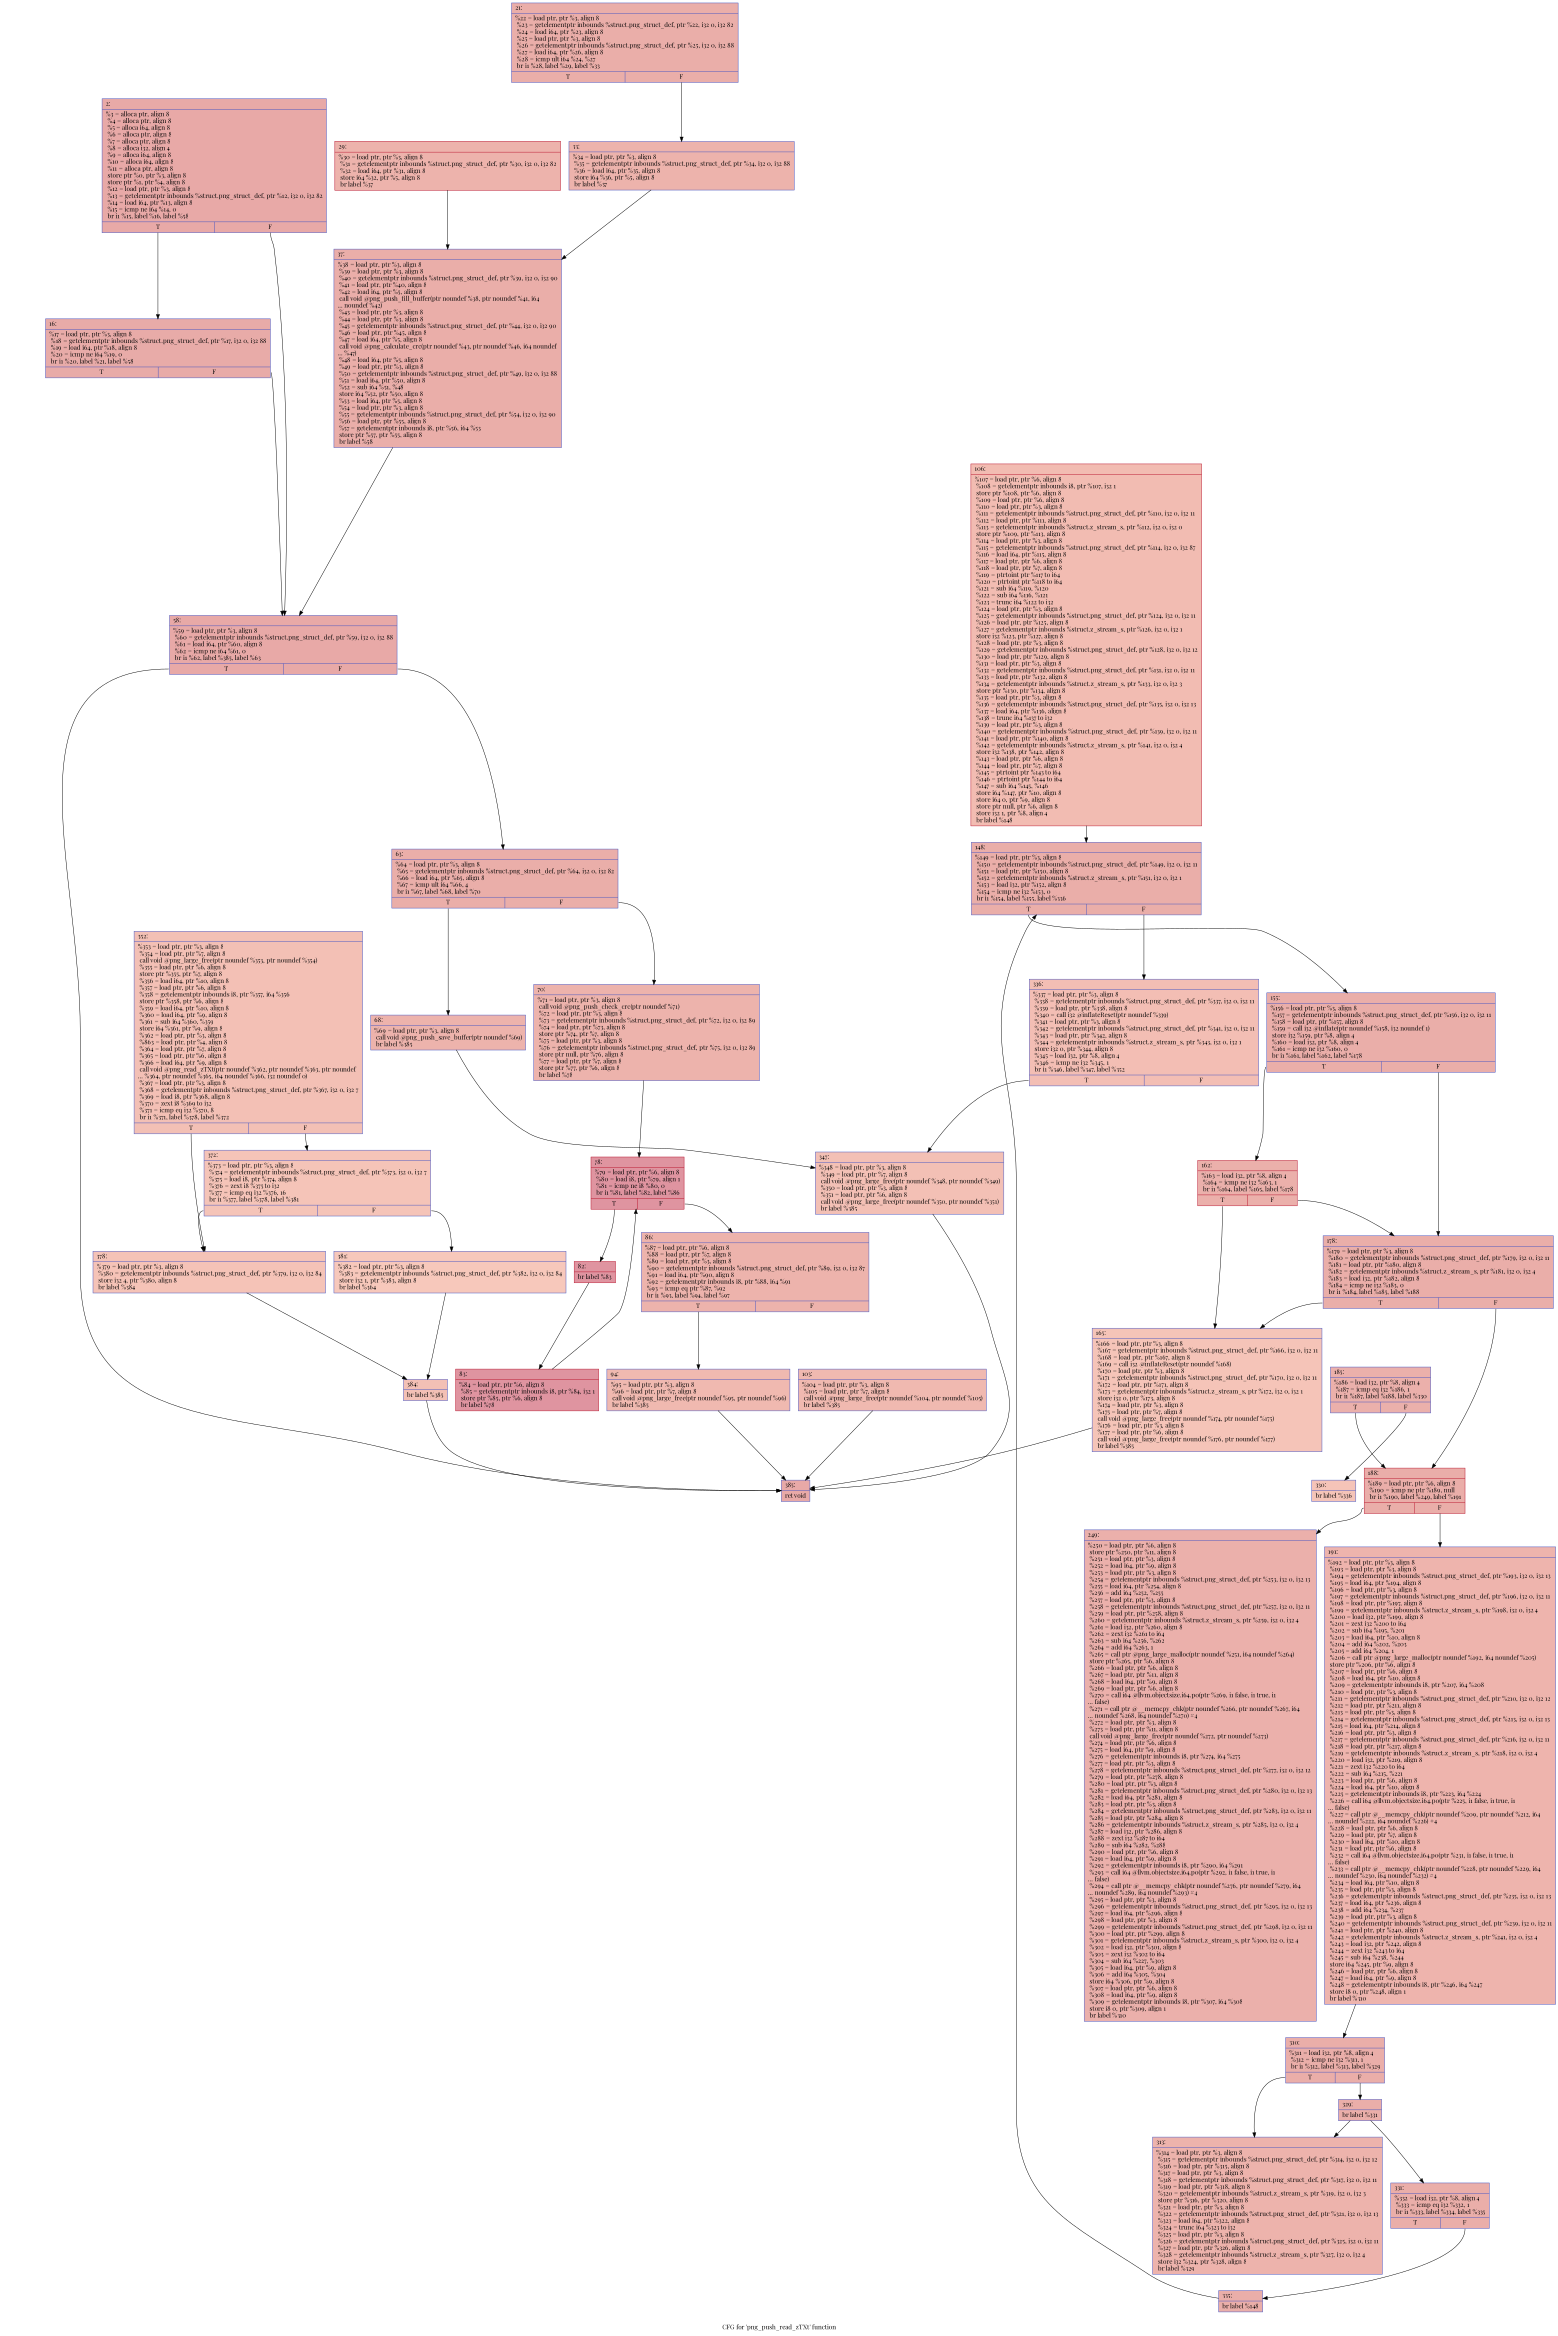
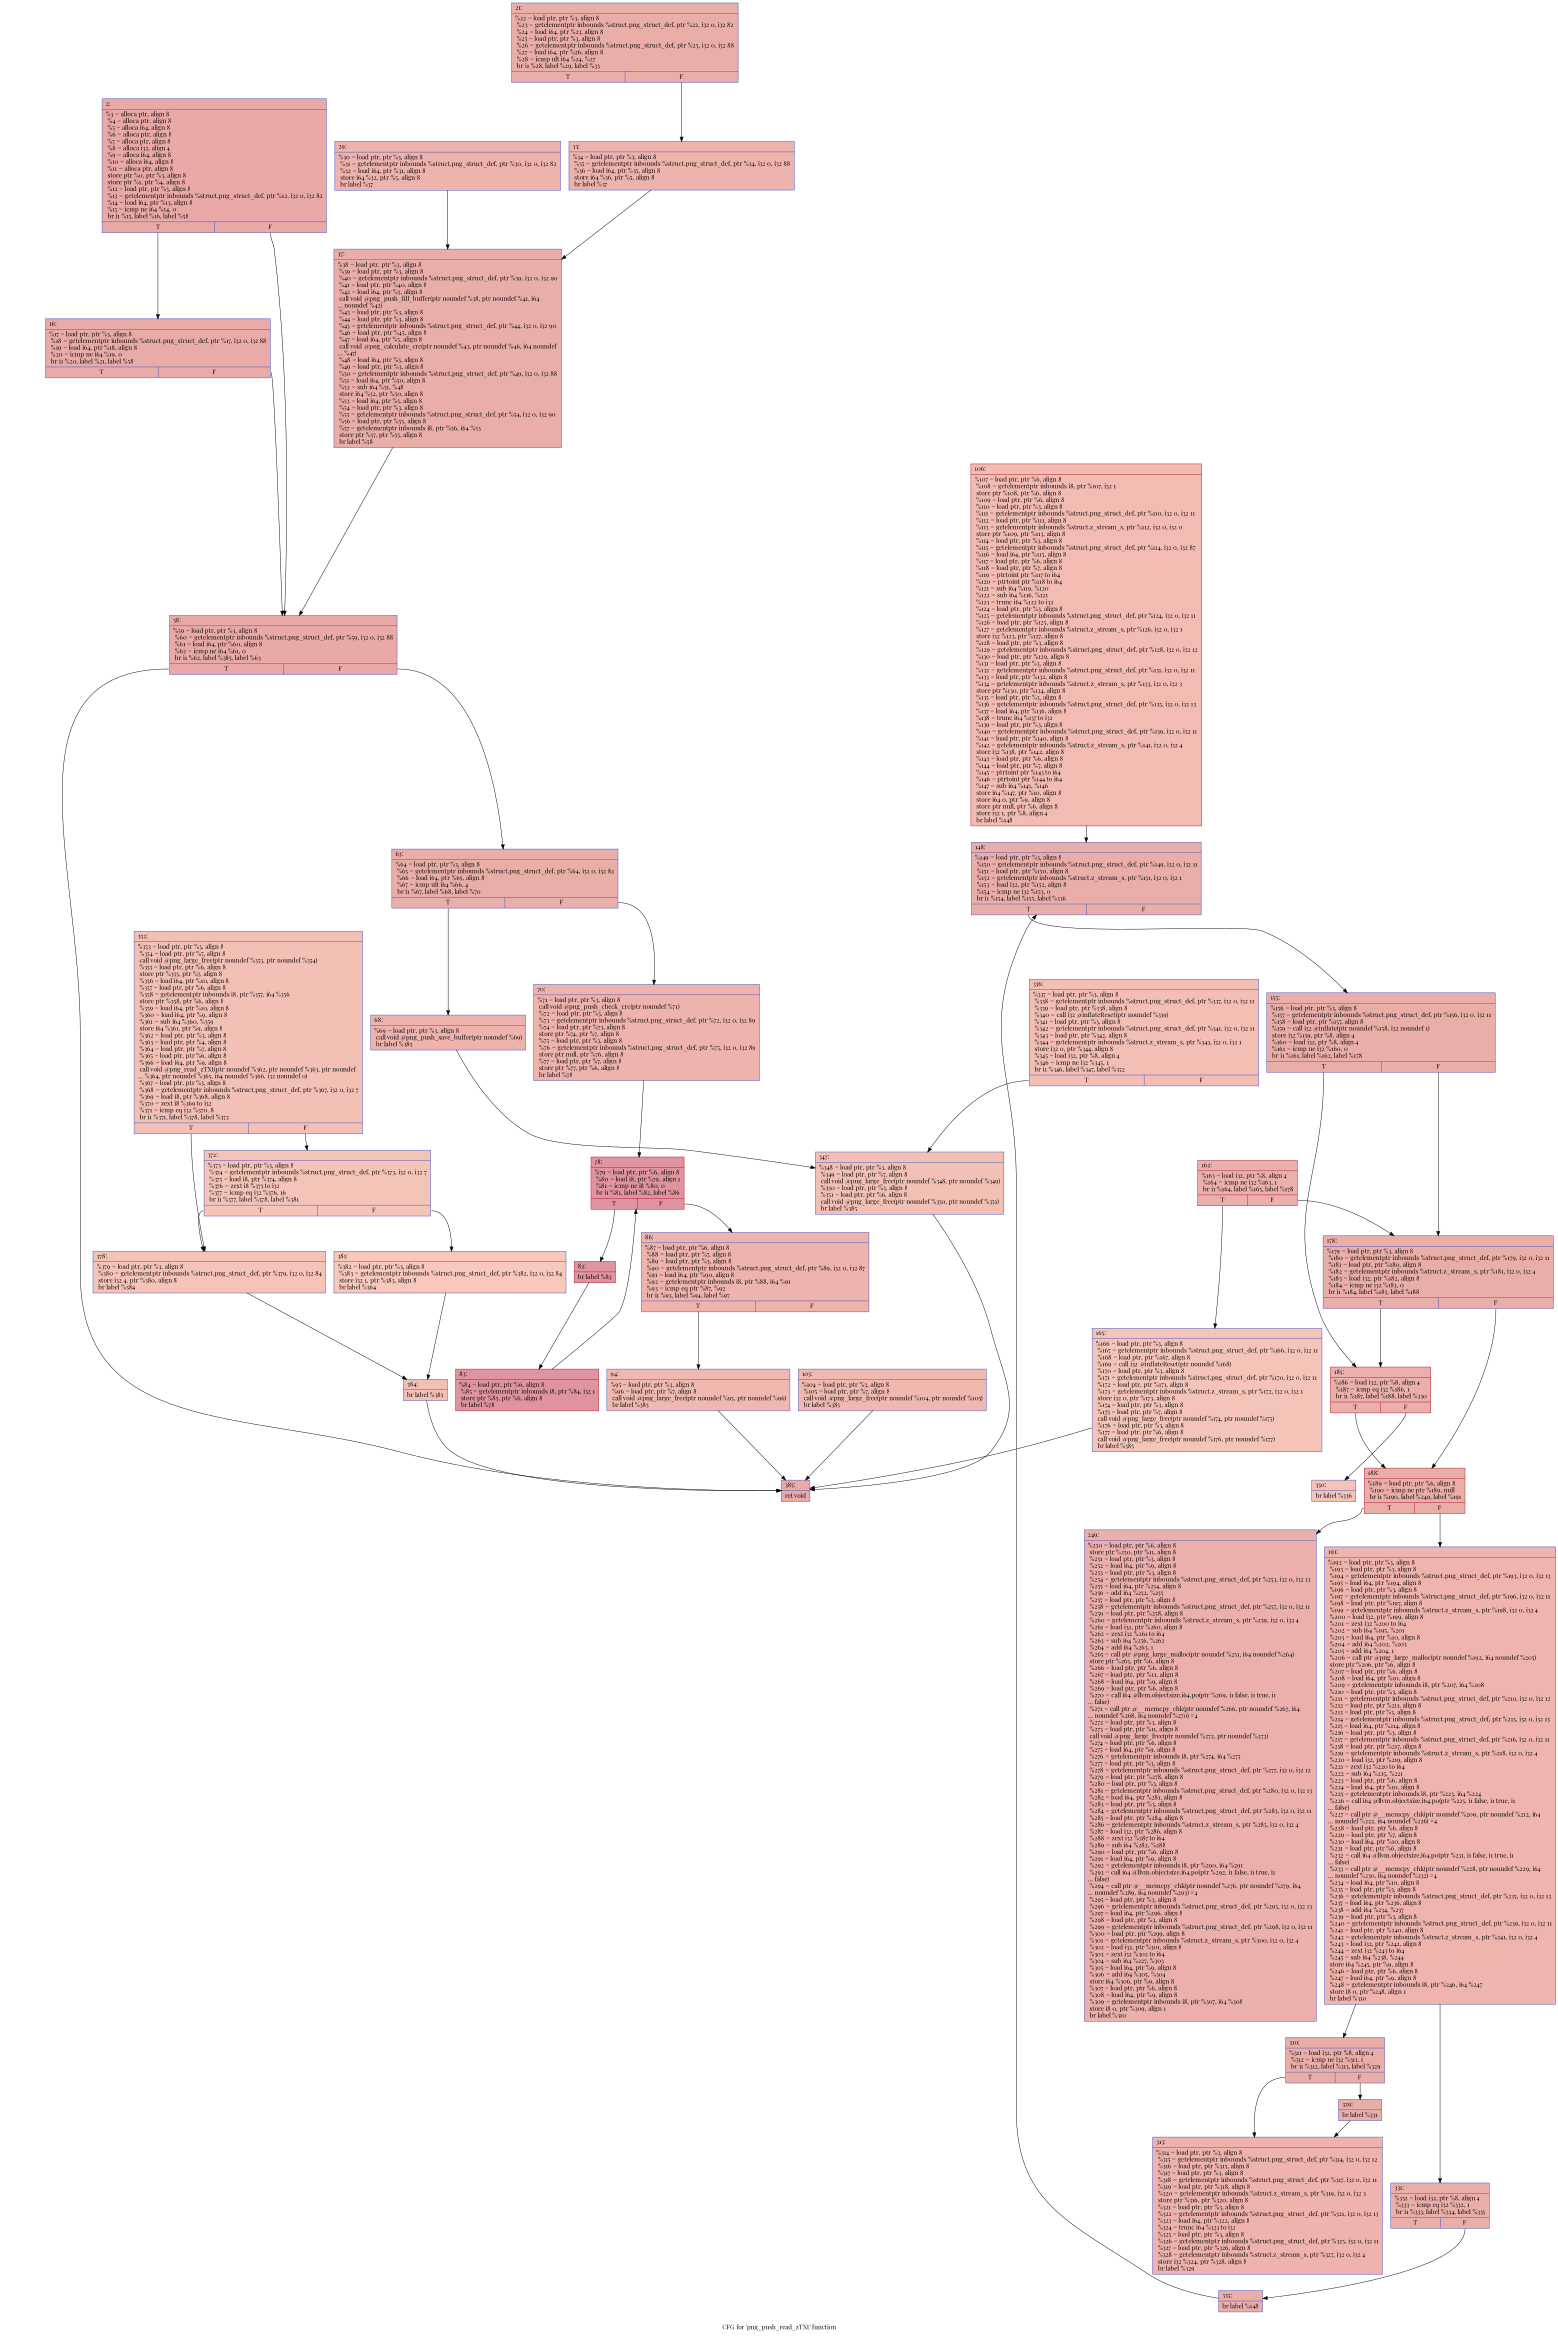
node "29:": color #b70d28ff -> #3d50c3ff
edge "148:" -> "336:": removed
node "352:": text "%863 = load ptr, ptr %4, align 8" -> "%363 = load ptr, ptr %4, align 8"
edge "155:" -> "162:": now "155:" -> "185:"
edge "178:" -> "165:": now "178:" -> "185:"
node "185:": color #3d50c3ff -> #b70d28ff
edge "329:" -> "331:": now "191:" -> "331:"
